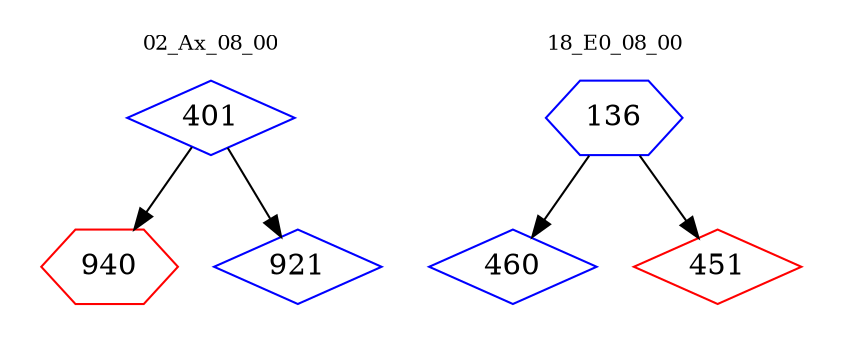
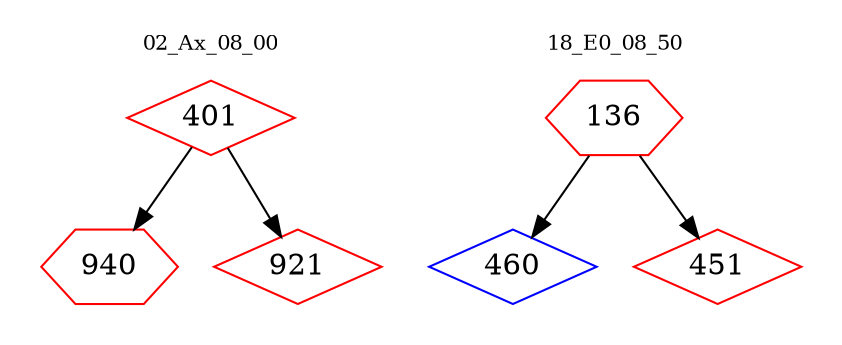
cluster "18_E0_08_00": label "18_E0_08_00" -> "18_E0_08_50"
node "401": color blue -> red
node "136": color blue -> red
node "921": color blue -> red
